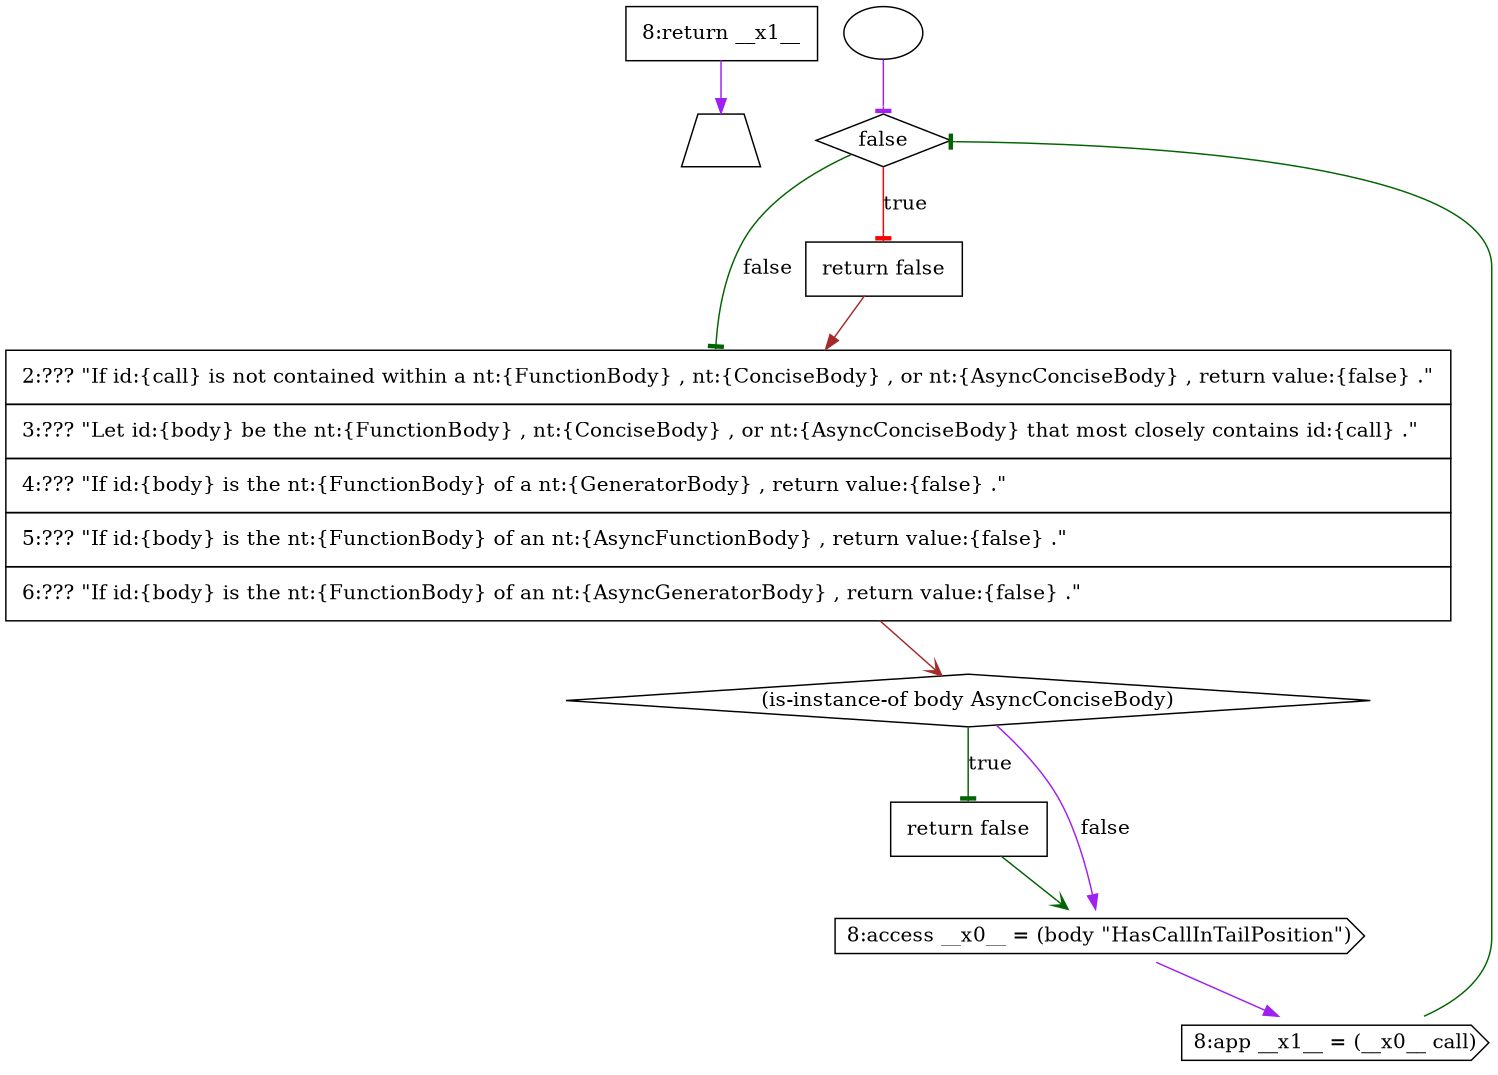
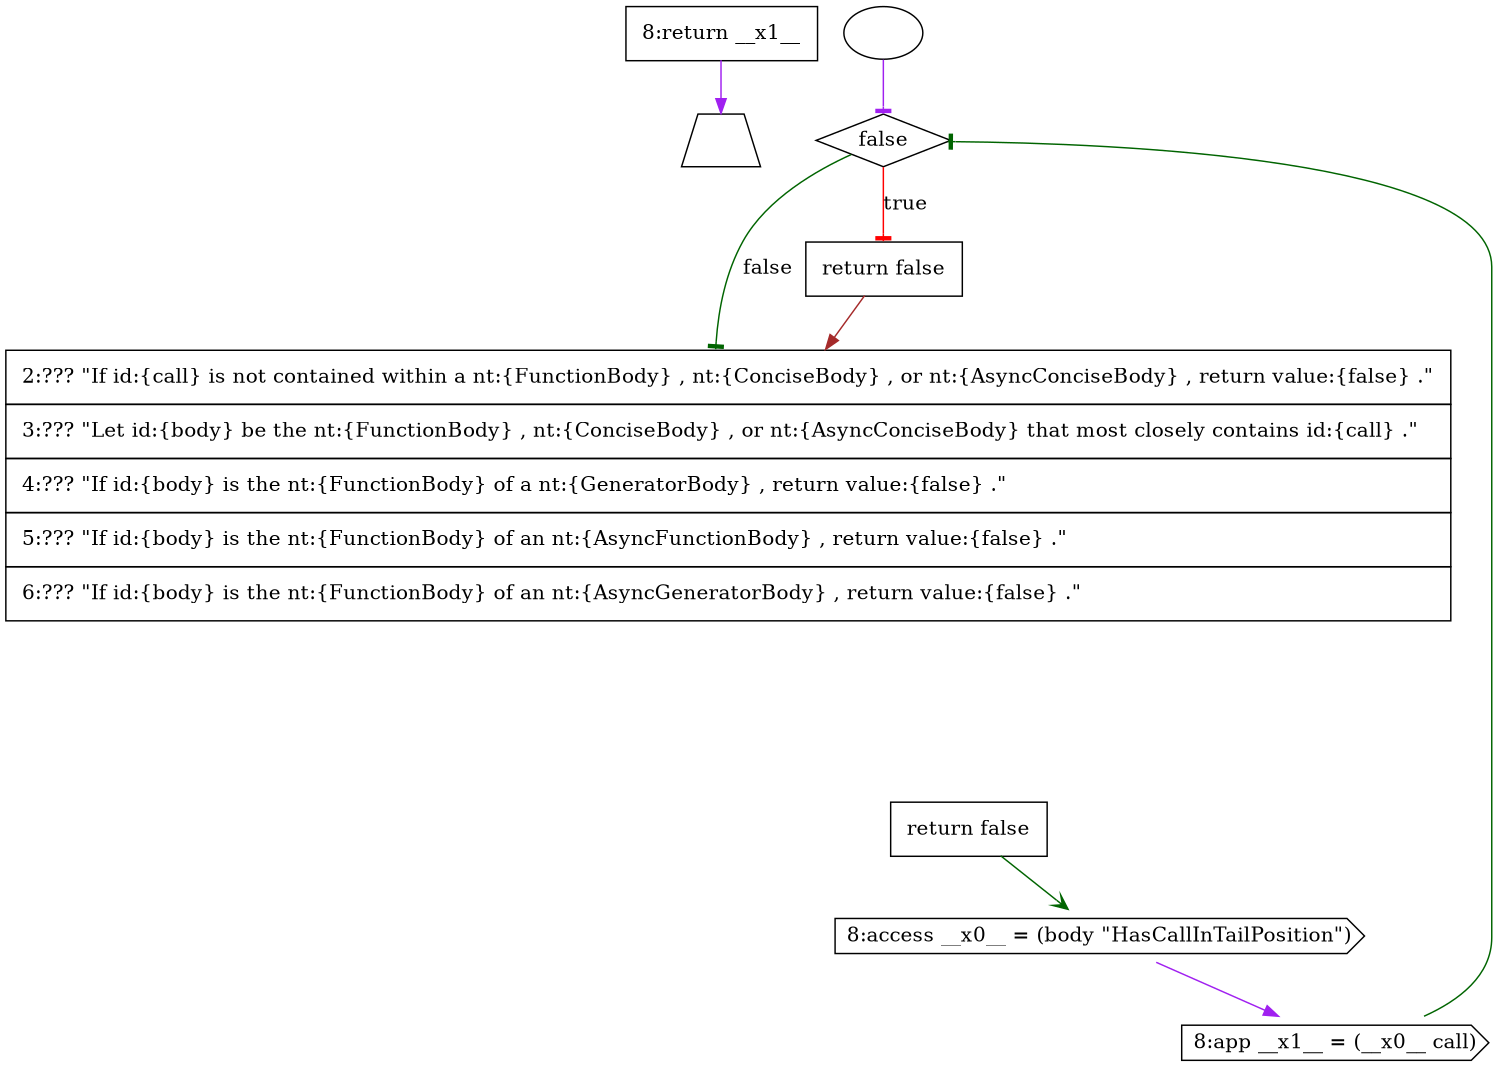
node "(is-instance-of body AsyncConciseBody)": removed
